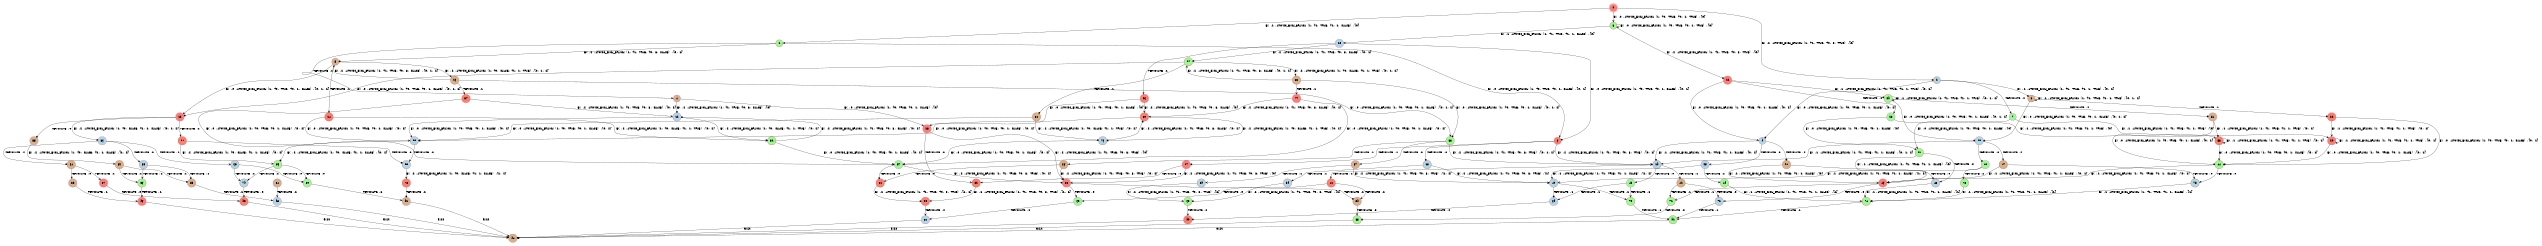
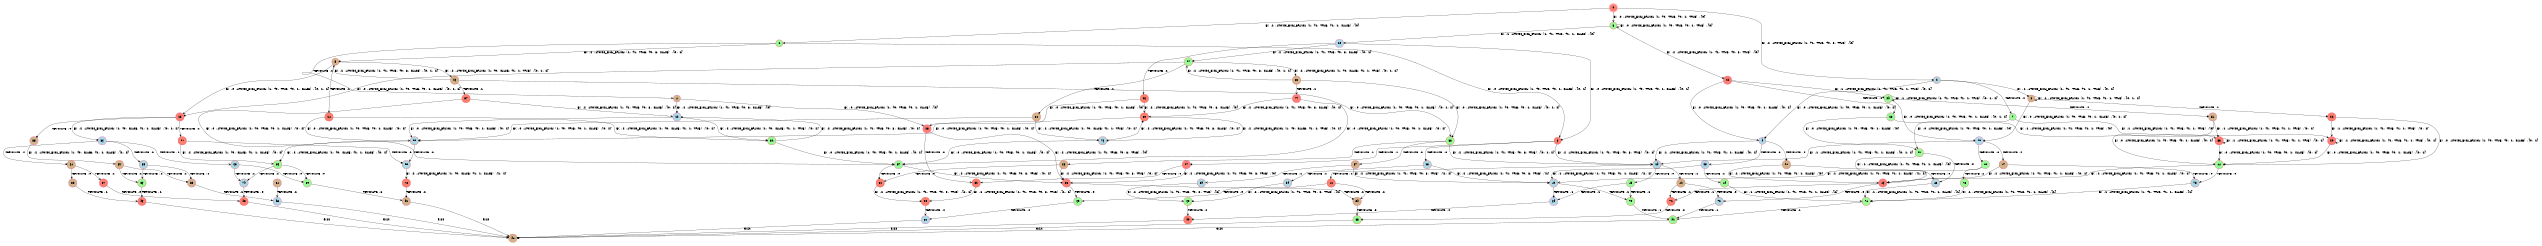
node "71": fillcolor palegreen -> salmon
